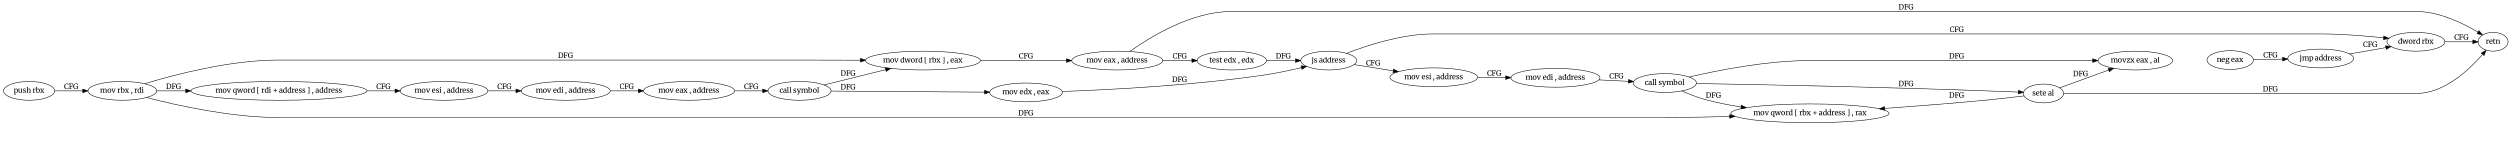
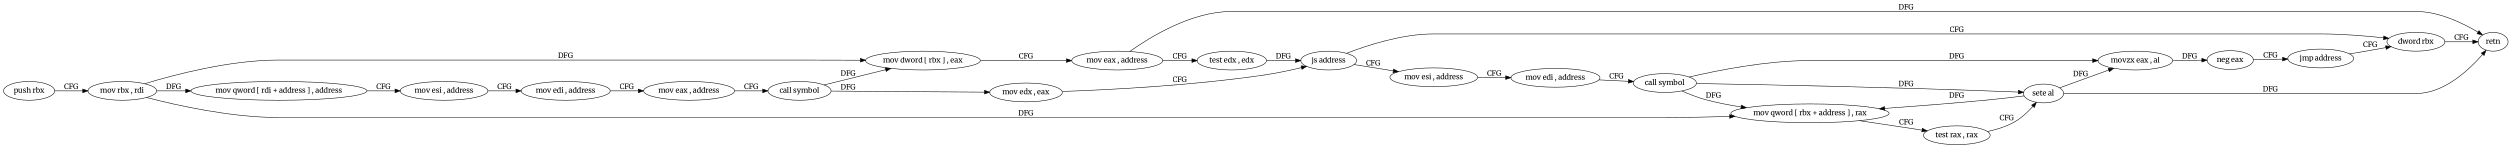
edge "movzx eax , al" -> "neg eax": added, label "DFG"
edge "mov edx , eax" -> "js address": label "DFG" -> "CFG"
node "test rax , rax": added
